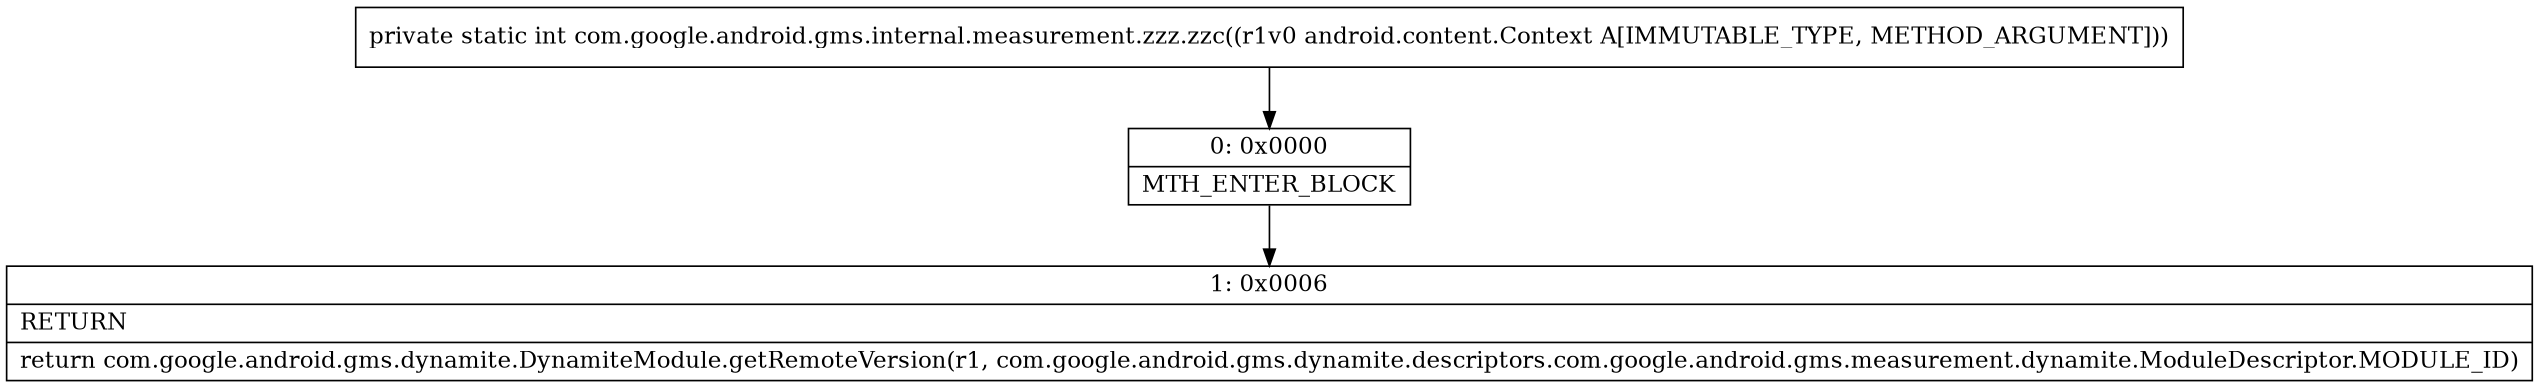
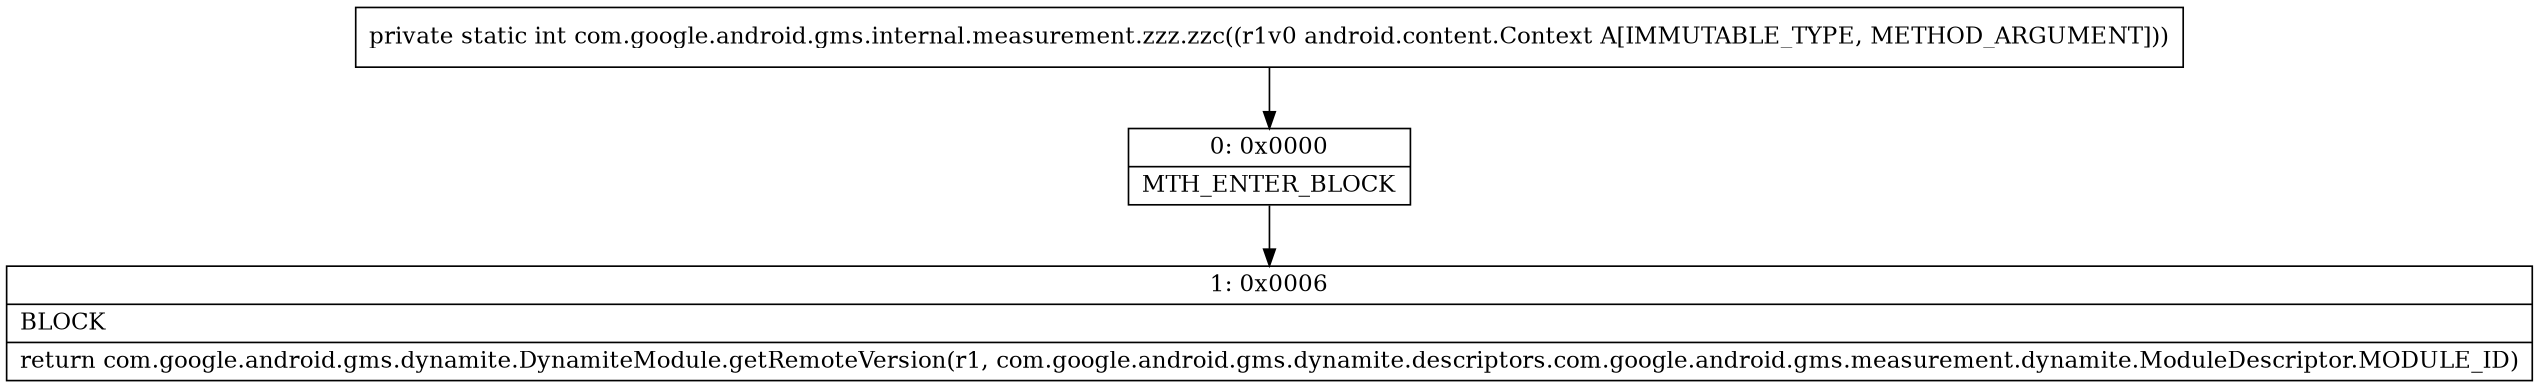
node "1: 0x0006": text "RETURN" -> "BLOCK"
